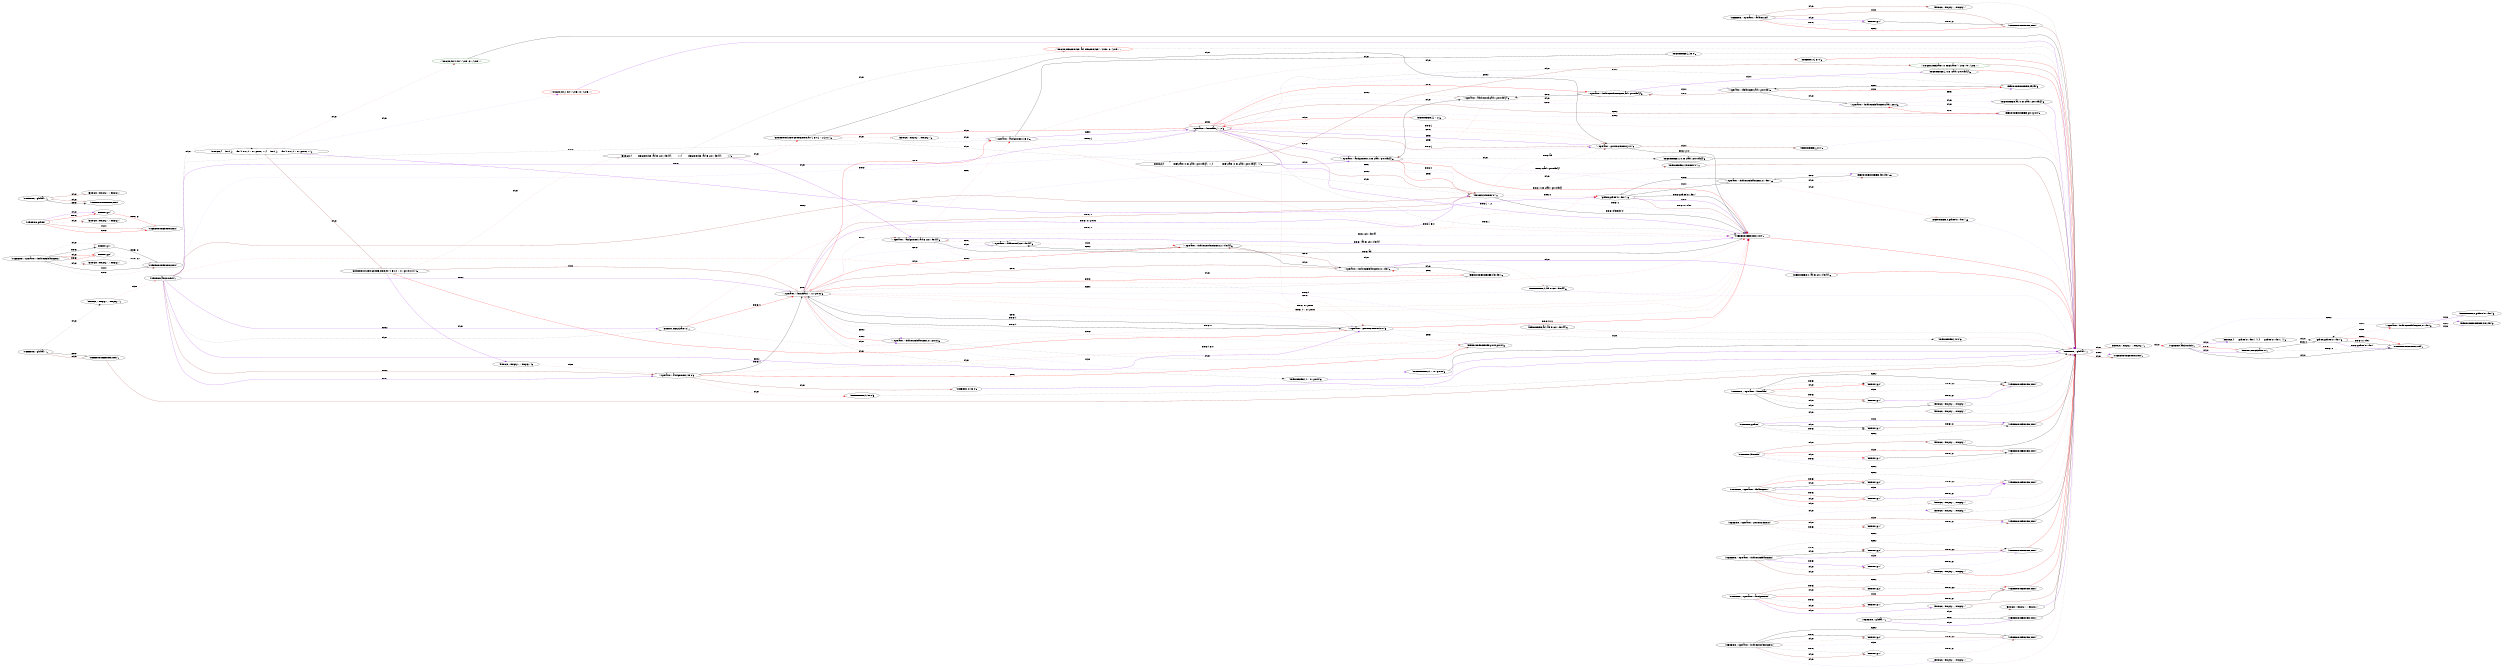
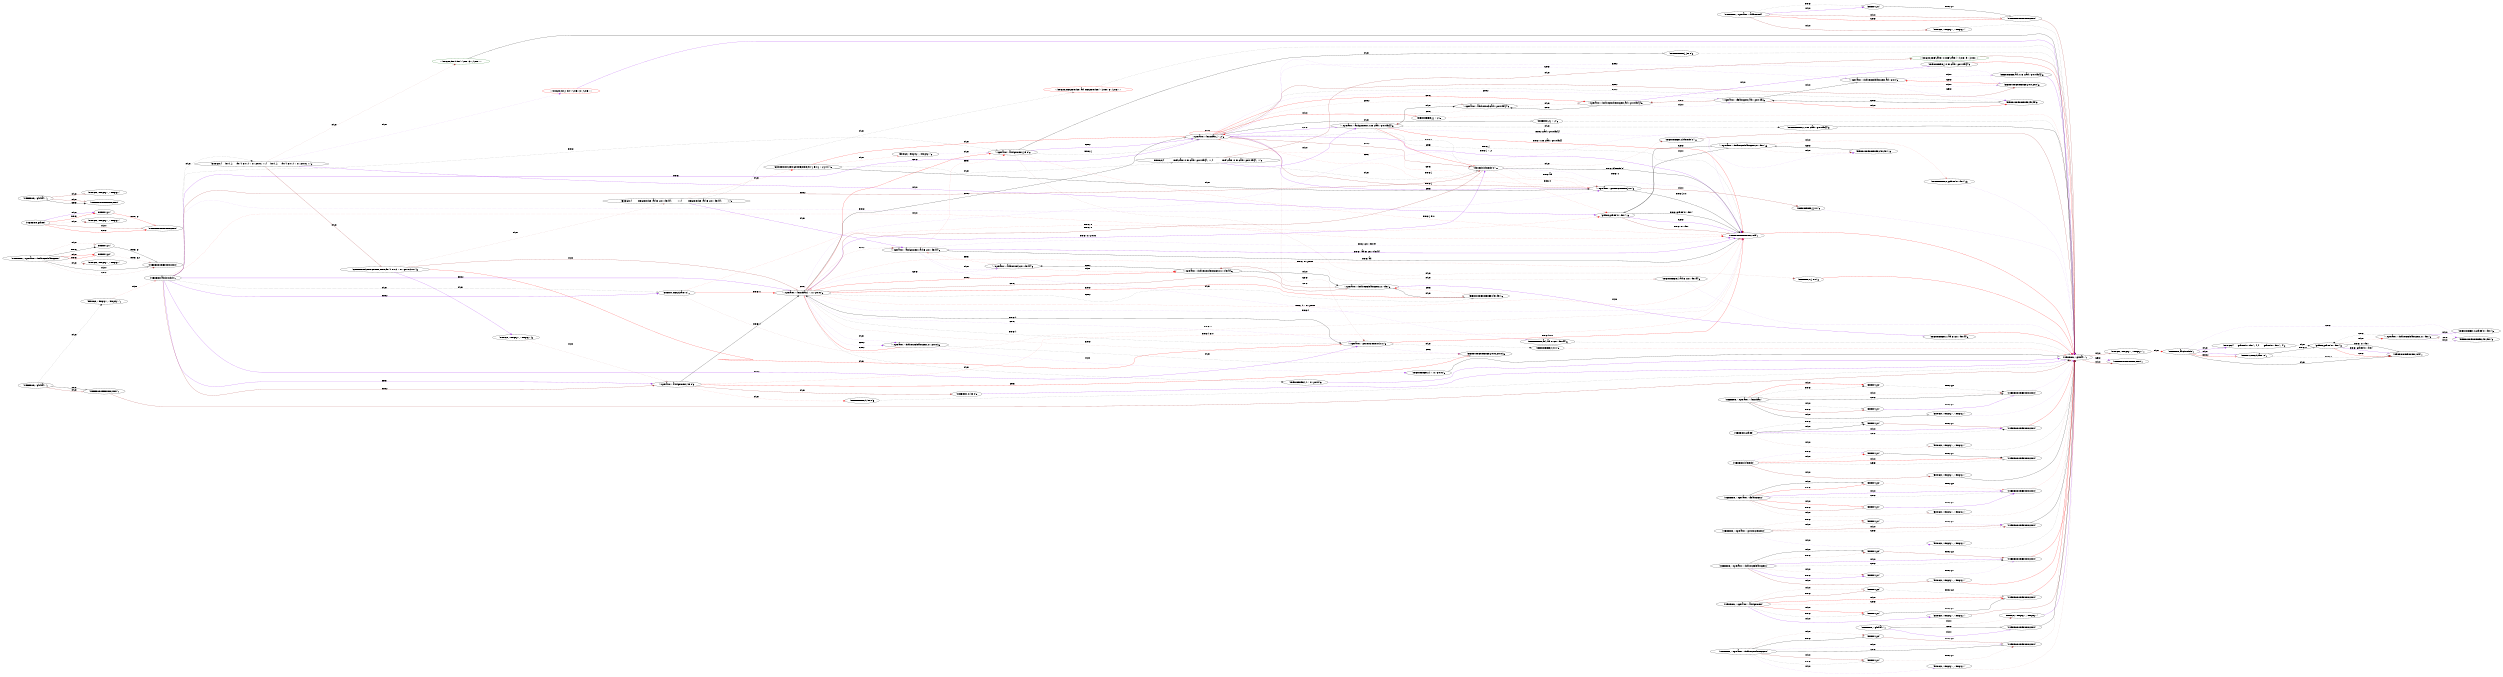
node "(LITERAL,2,j < 2)": added
edge "(<operator>.lessThan,i < s->ports)" -> "(<operator>.lessThan,j < 2)": added, label "CDG:"
edge "(<operator>.postIncrement,i++)" -> "(<operator>.lessThan,i < s->ports)": style solid -> dotted
